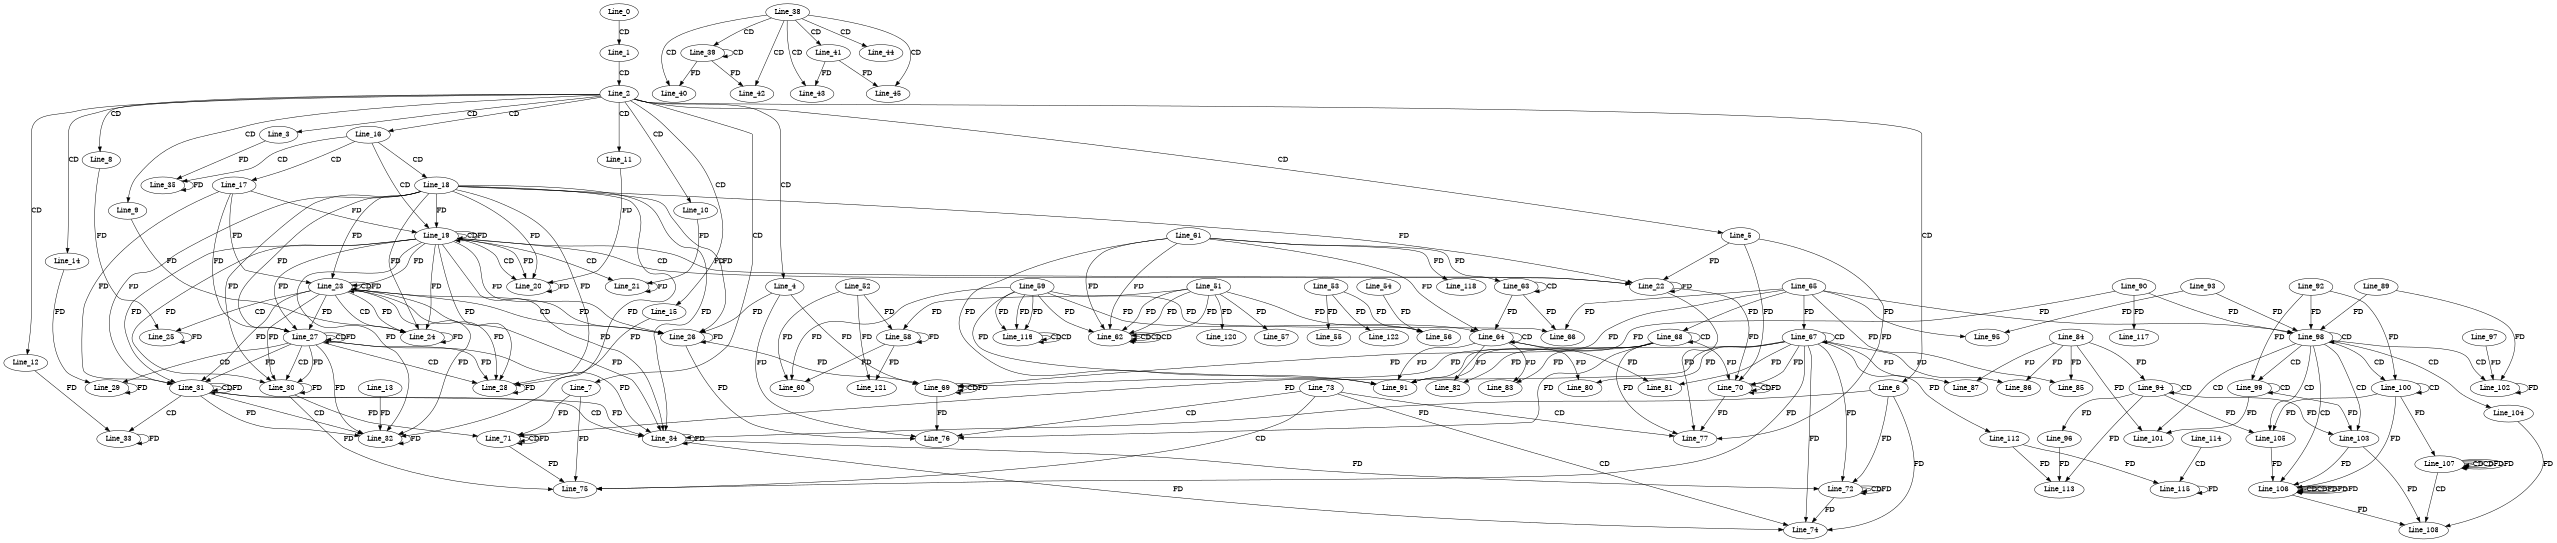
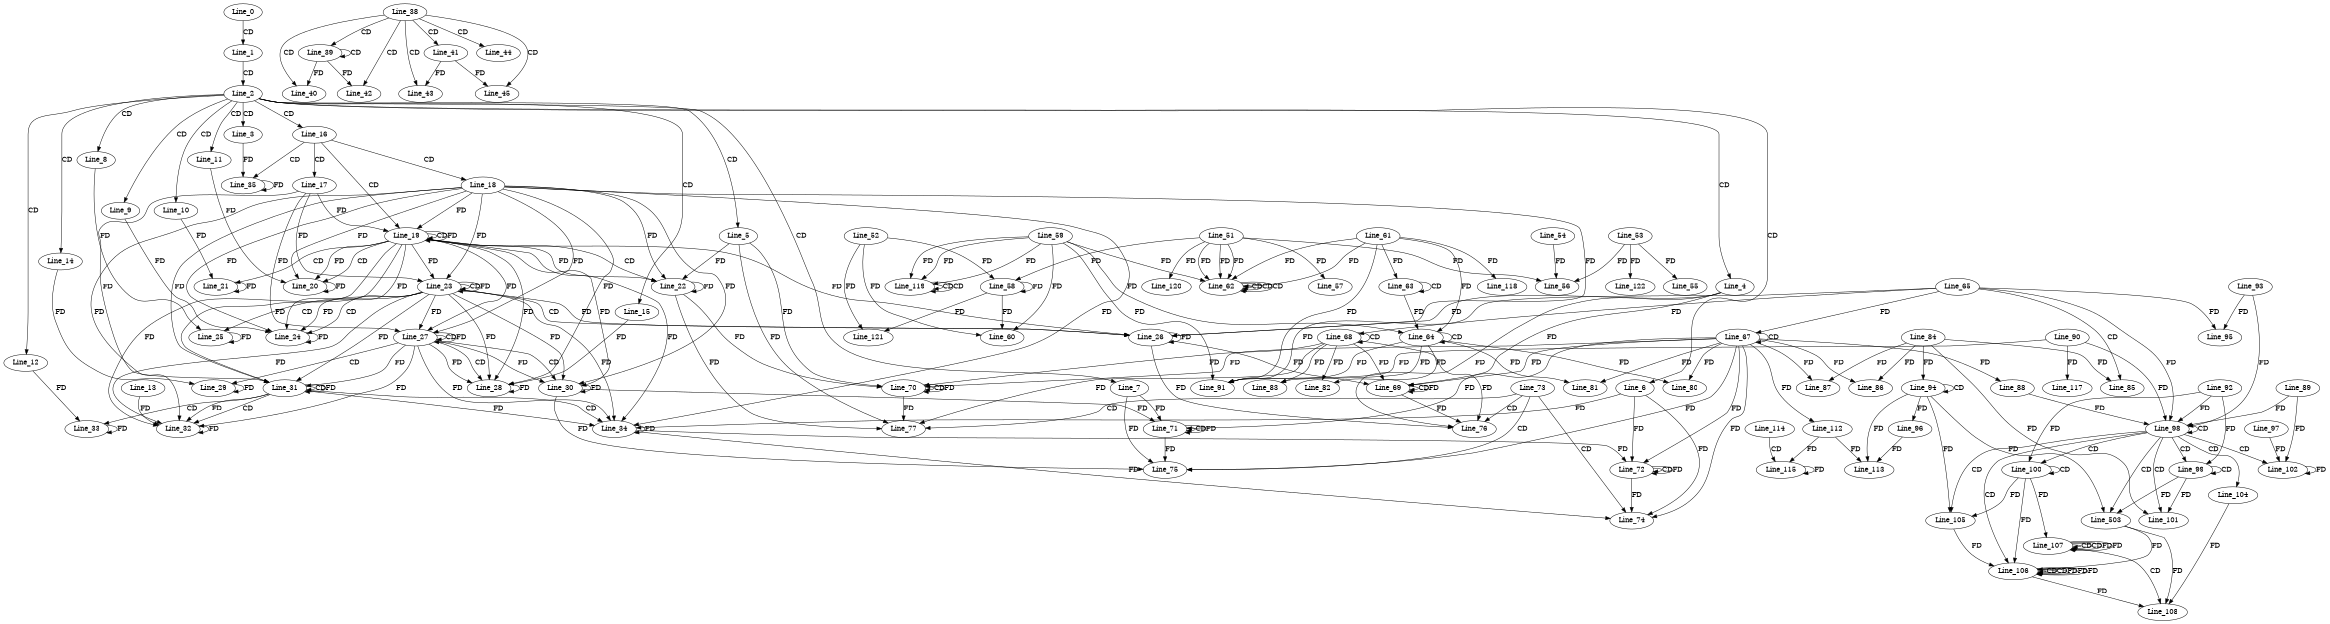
node "Line_66": removed
edge "Line_65" -> "Line_85": label "FD" -> "CD"
node "Line_88": added
node "Line_103": label "Line_103" -> "Line_503"
